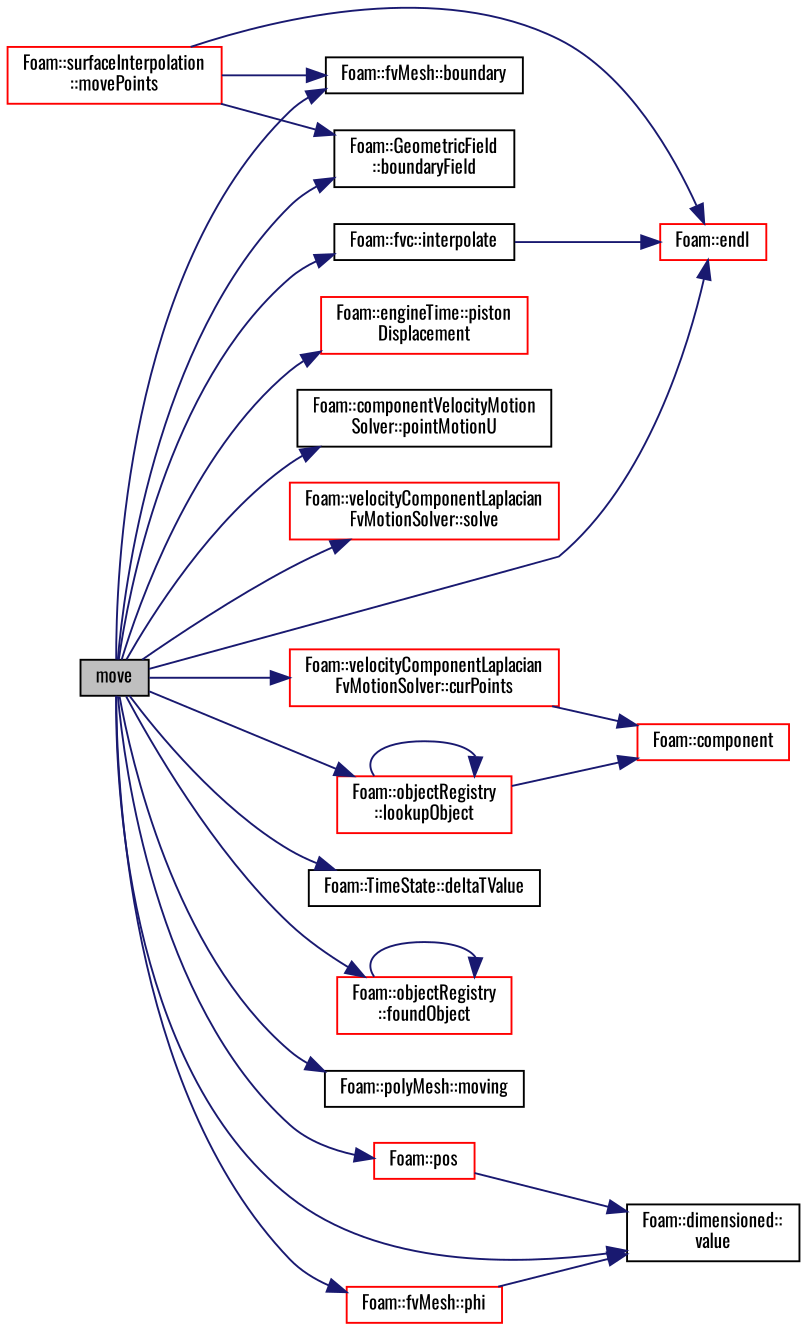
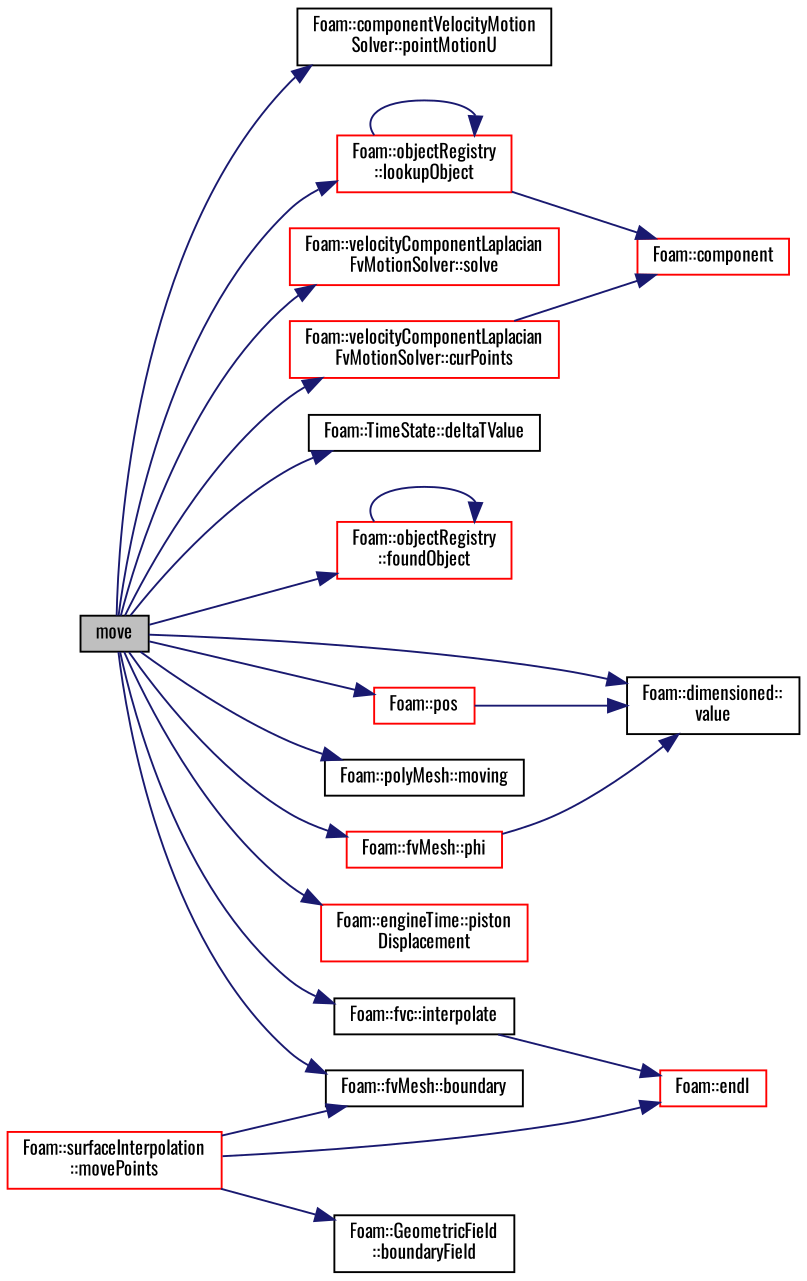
edge "move" -> "Foam::GeometricField ::boundaryField": removed
edge "move" -> "Foam::endl": removed
